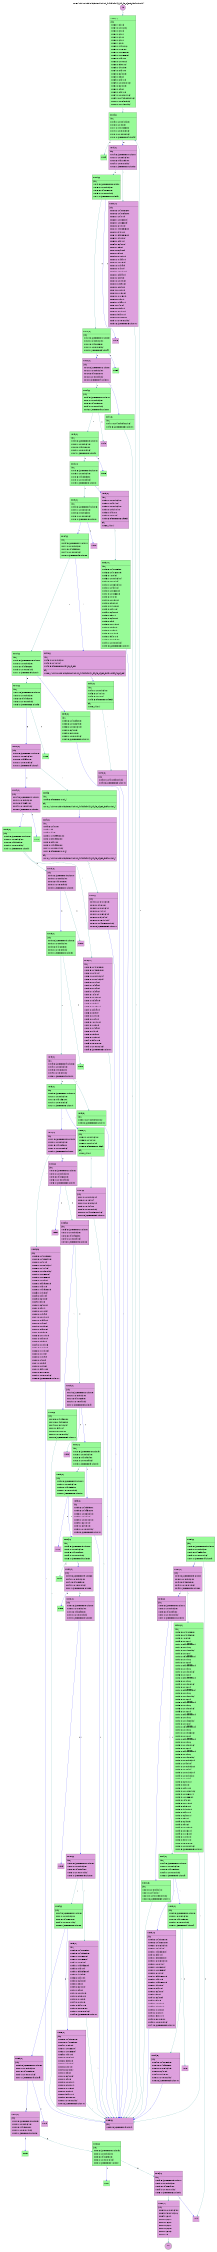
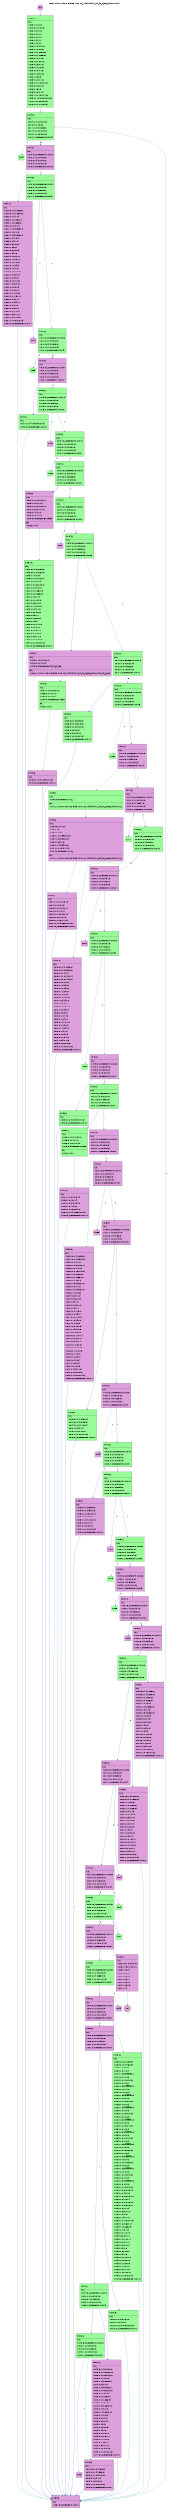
edge "0x4019af [28]" -> "0x401f4f": now "0x4019af [28]" -> "0x4019cb [28]"
